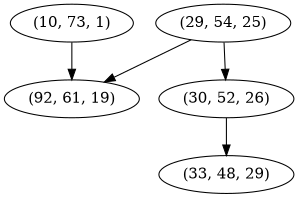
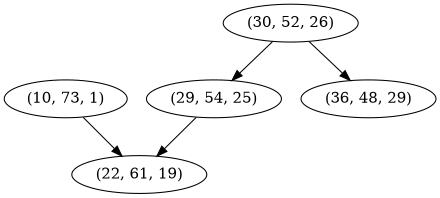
edge "(29, 54, 25)" -> "(30, 52, 26)": reversed
node "(92, 61, 19)": label "(92, 61, 19)" -> "(22, 61, 19)"
node "(33, 48, 29)": label "(33, 48, 29)" -> "(36, 48, 29)"
